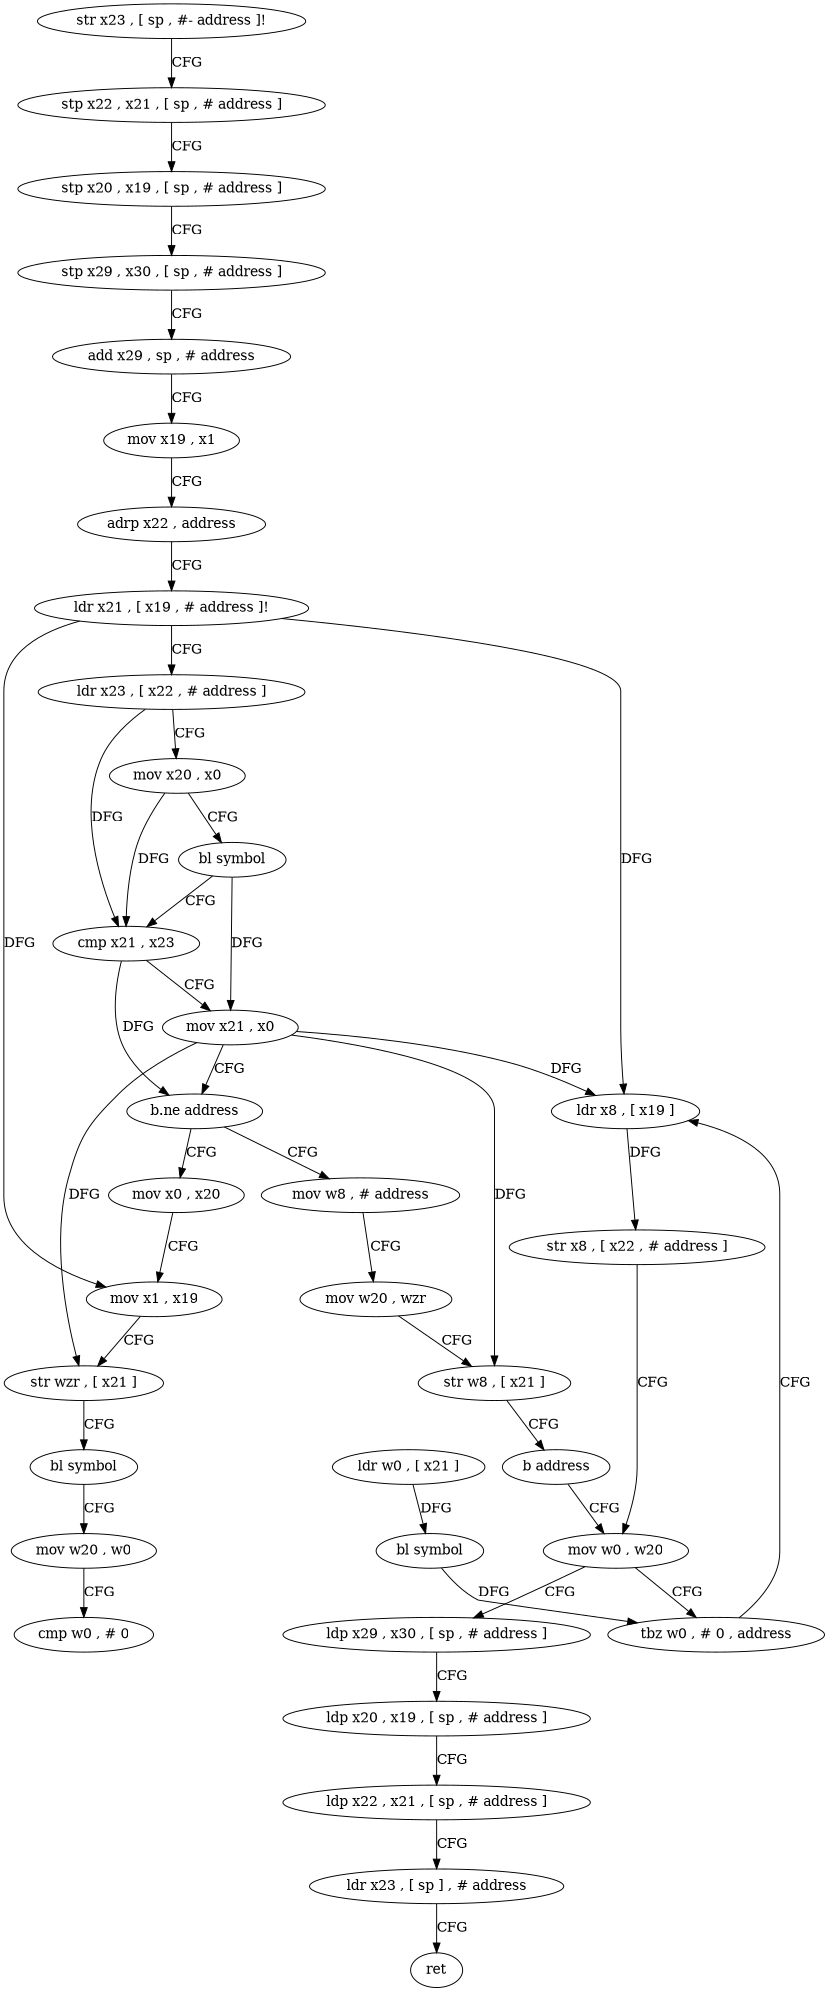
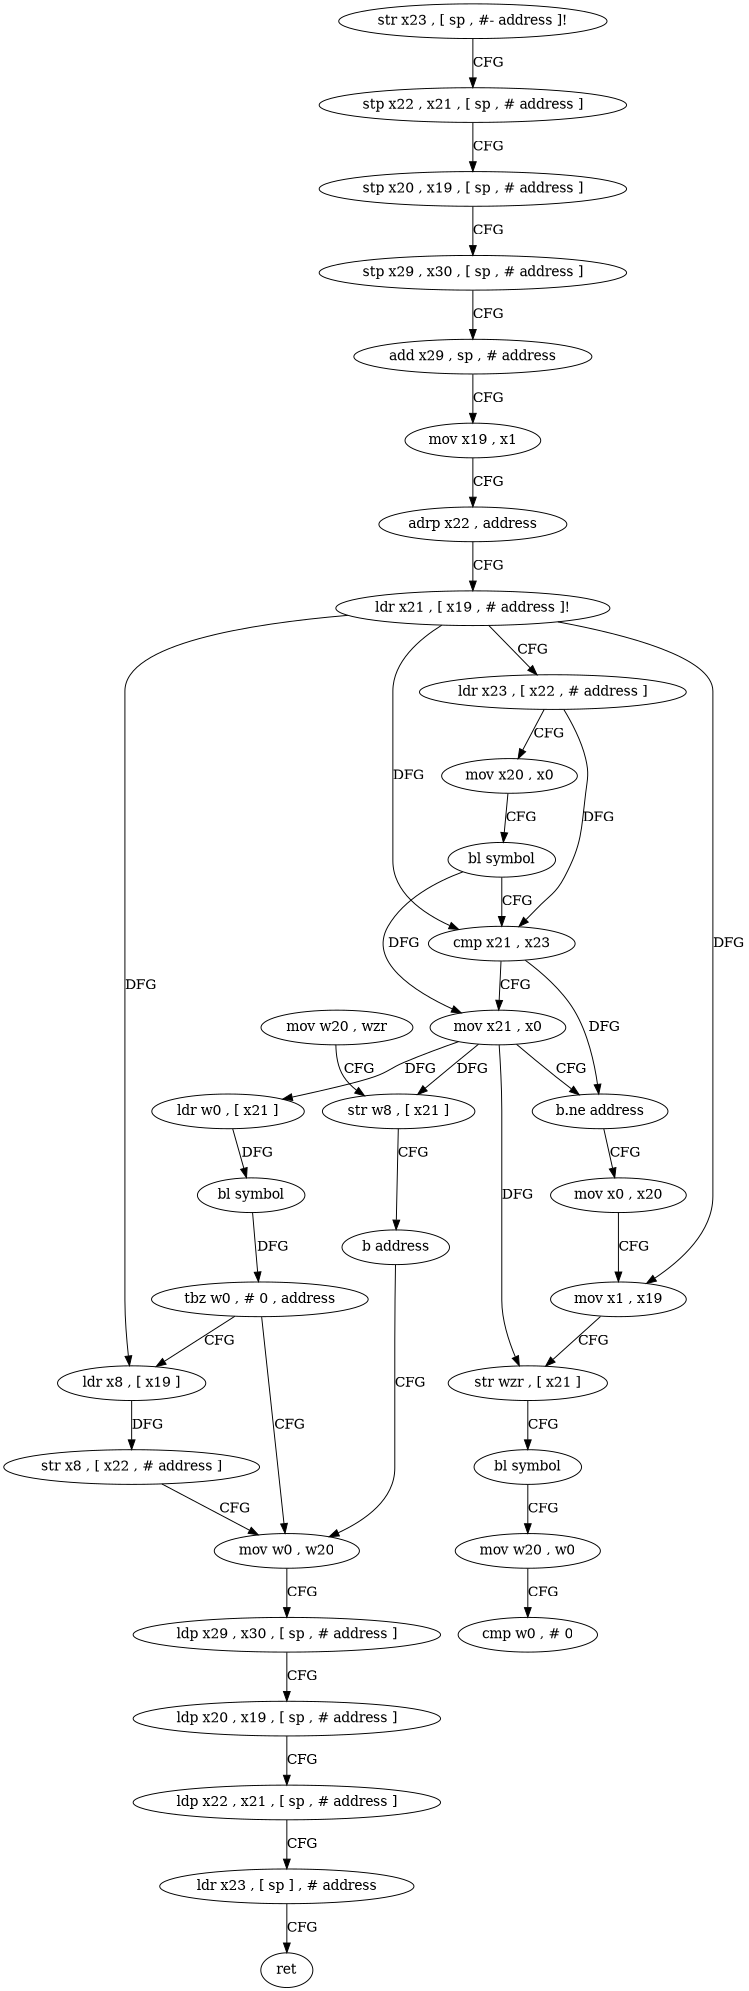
edge "mov x20 , x0" -> "cmp x21 , x23": now "ldr x21 , [ x19 , # address ]!" -> "cmp x21 , x23"
edge "mov x21 , x0" -> "ldr x8 , [ x19 ]": now "mov x21 , x0" -> "ldr w0 , [ x21 ]"
node "mov w8 , # address": removed
edge "mov w0 , w20" -> "tbz w0 , # 0 , address": reversed
